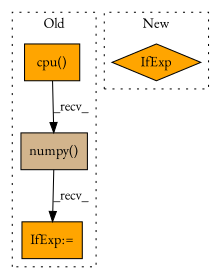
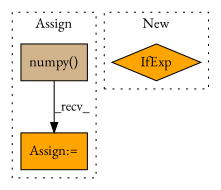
cluster "Old": label "Old" -> "Assign"
node "cpu()": removed
node "IfExp:=": label "IfExp:=" -> "Assign:="
